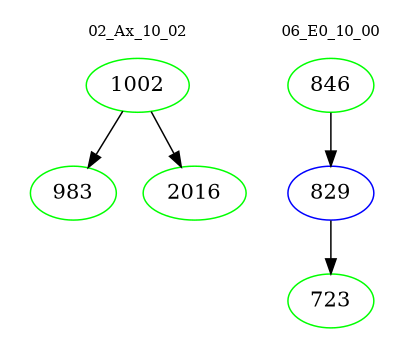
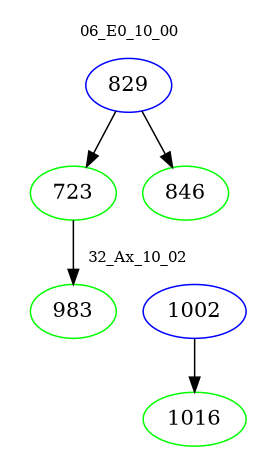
cluster "02_Ax_10_02": label "02_Ax_10_02" -> "32_Ax_10_02"
node "1002": color green -> blue
edge "846" -> "829": reversed
edge "1002" -> "983": now "723" -> "983"
node "2016": label "2016" -> "1016"
